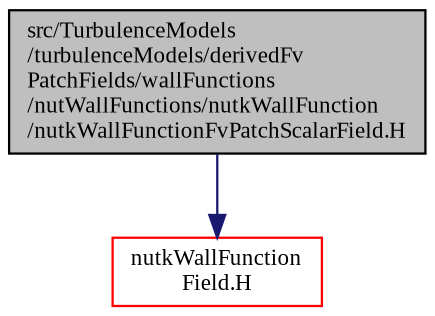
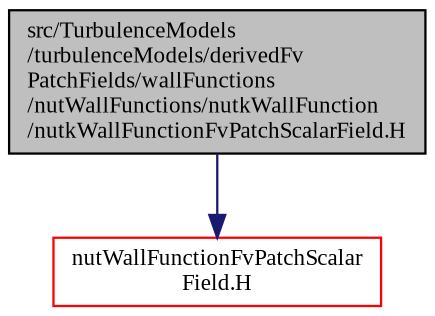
node "nutkWallFunction Field.H": label "nutkWallFunction Field.H" -> "nutWallFunctionFvPatchScalar Field.H"
